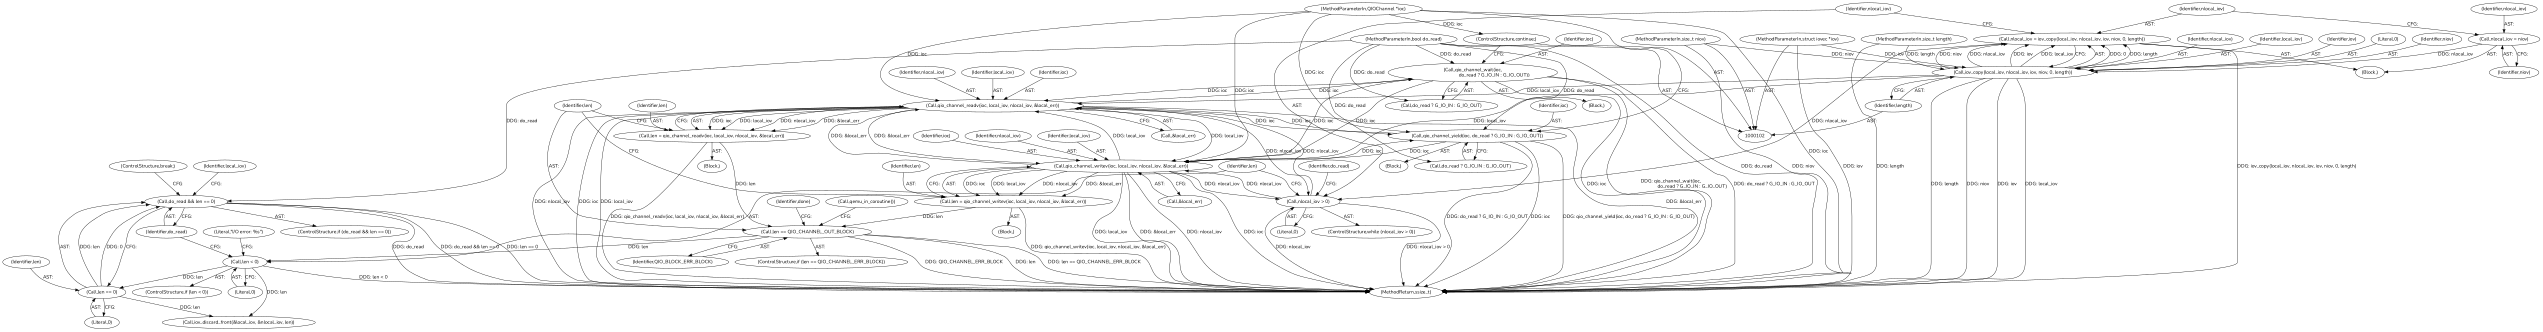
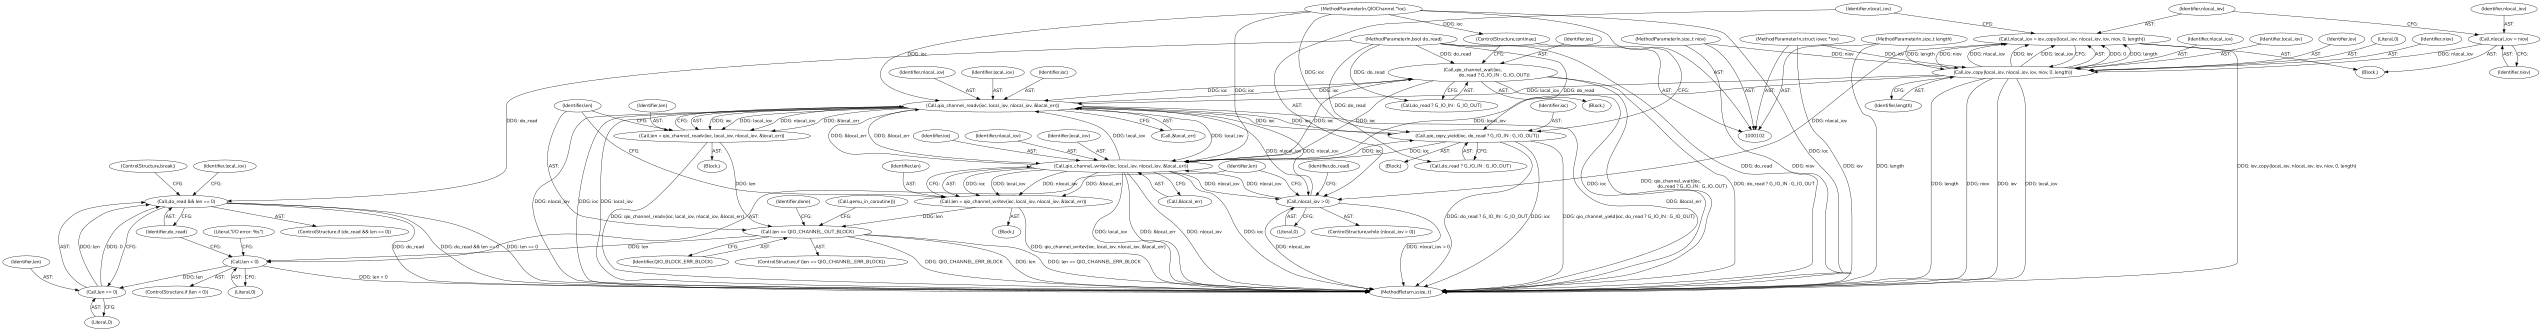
edge "(Identifier,length)" -> "1000102": now "(MethodParameterIn,size_t length)" -> "1000102"
node "(Call,qio_channel_yield(ioc, do_read ? G_IO_IN : G_IO_OUT))": label "(Call,qio_channel_yield(ioc, do_read ? G_IO_IN : G_IO_OUT))" -> "(Call,qio_copy_yield(ioc, do_read ? G_IO_IN : G_IO_OUT))"
node "(Call,iov_discard_front(&local_iov, &nlocal_iov, len))": removed
